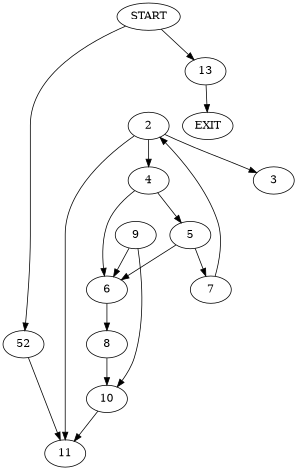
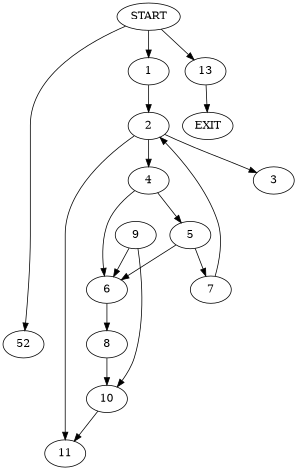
node "1": added
edge "52" -> "11": removed
